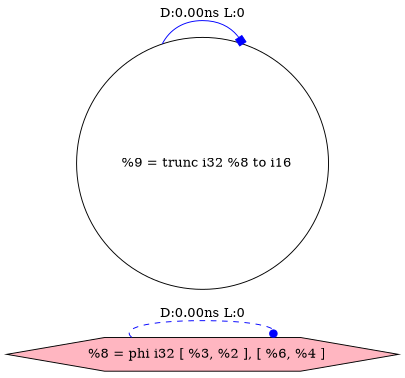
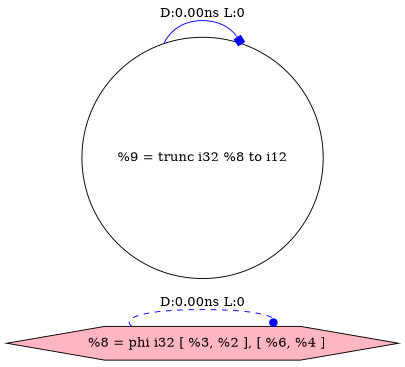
node "%9 = trunc i32 %8 to i16": label "%9 = trunc i32 %8 to i16" -> "%9 = trunc i32 %8 to i12"
